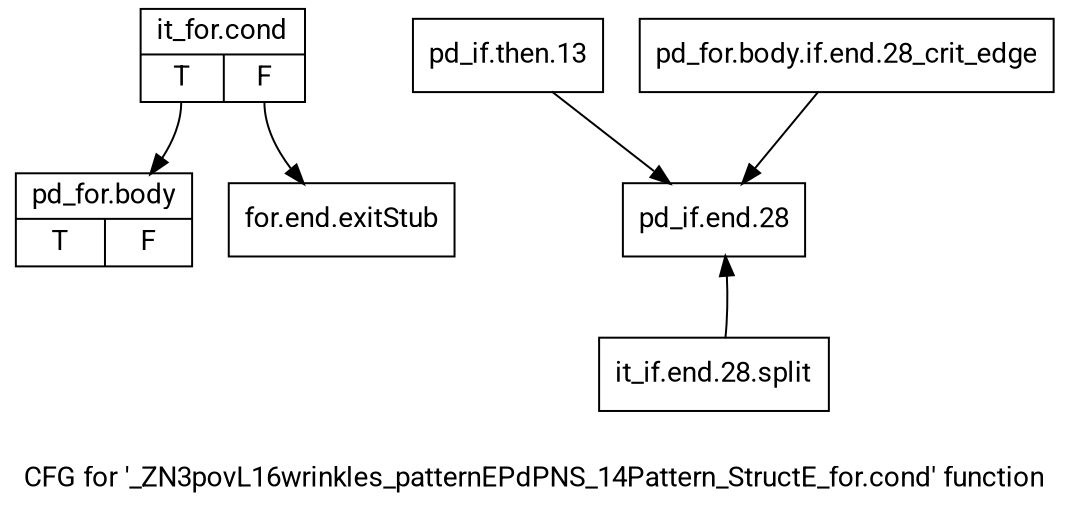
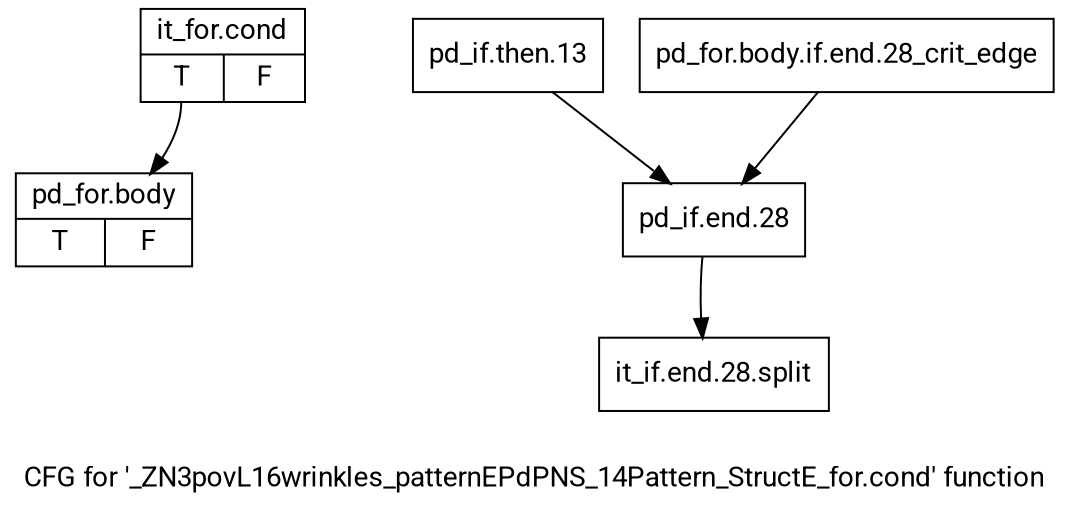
node "for.end.exitStub": removed
edge "it_if.end.28.split" -> "pd_if.end.28": reversed
